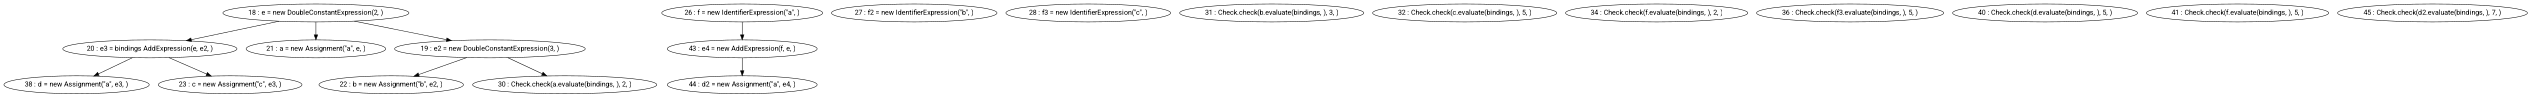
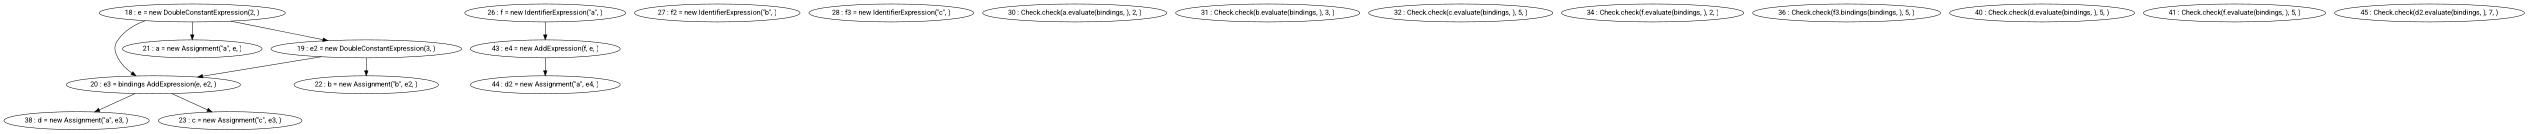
node "36 : Check.check(f3.evaluate(bindings, ), 5, )": label "36 : Check.check(f3.evaluate(bindings, ), 5, )" -> "36 : Check.check(f3.bindings(bindings, ), 5, )"
edge "19 : e2 = new DoubleConstantExpression(3, )" -> "30 : Check.check(a.evaluate(bindings, ), 2, )": now "19 : e2 = new DoubleConstantExpression(3, )" -> "20 : e3 = bindings AddExpression(e, e2, )"
